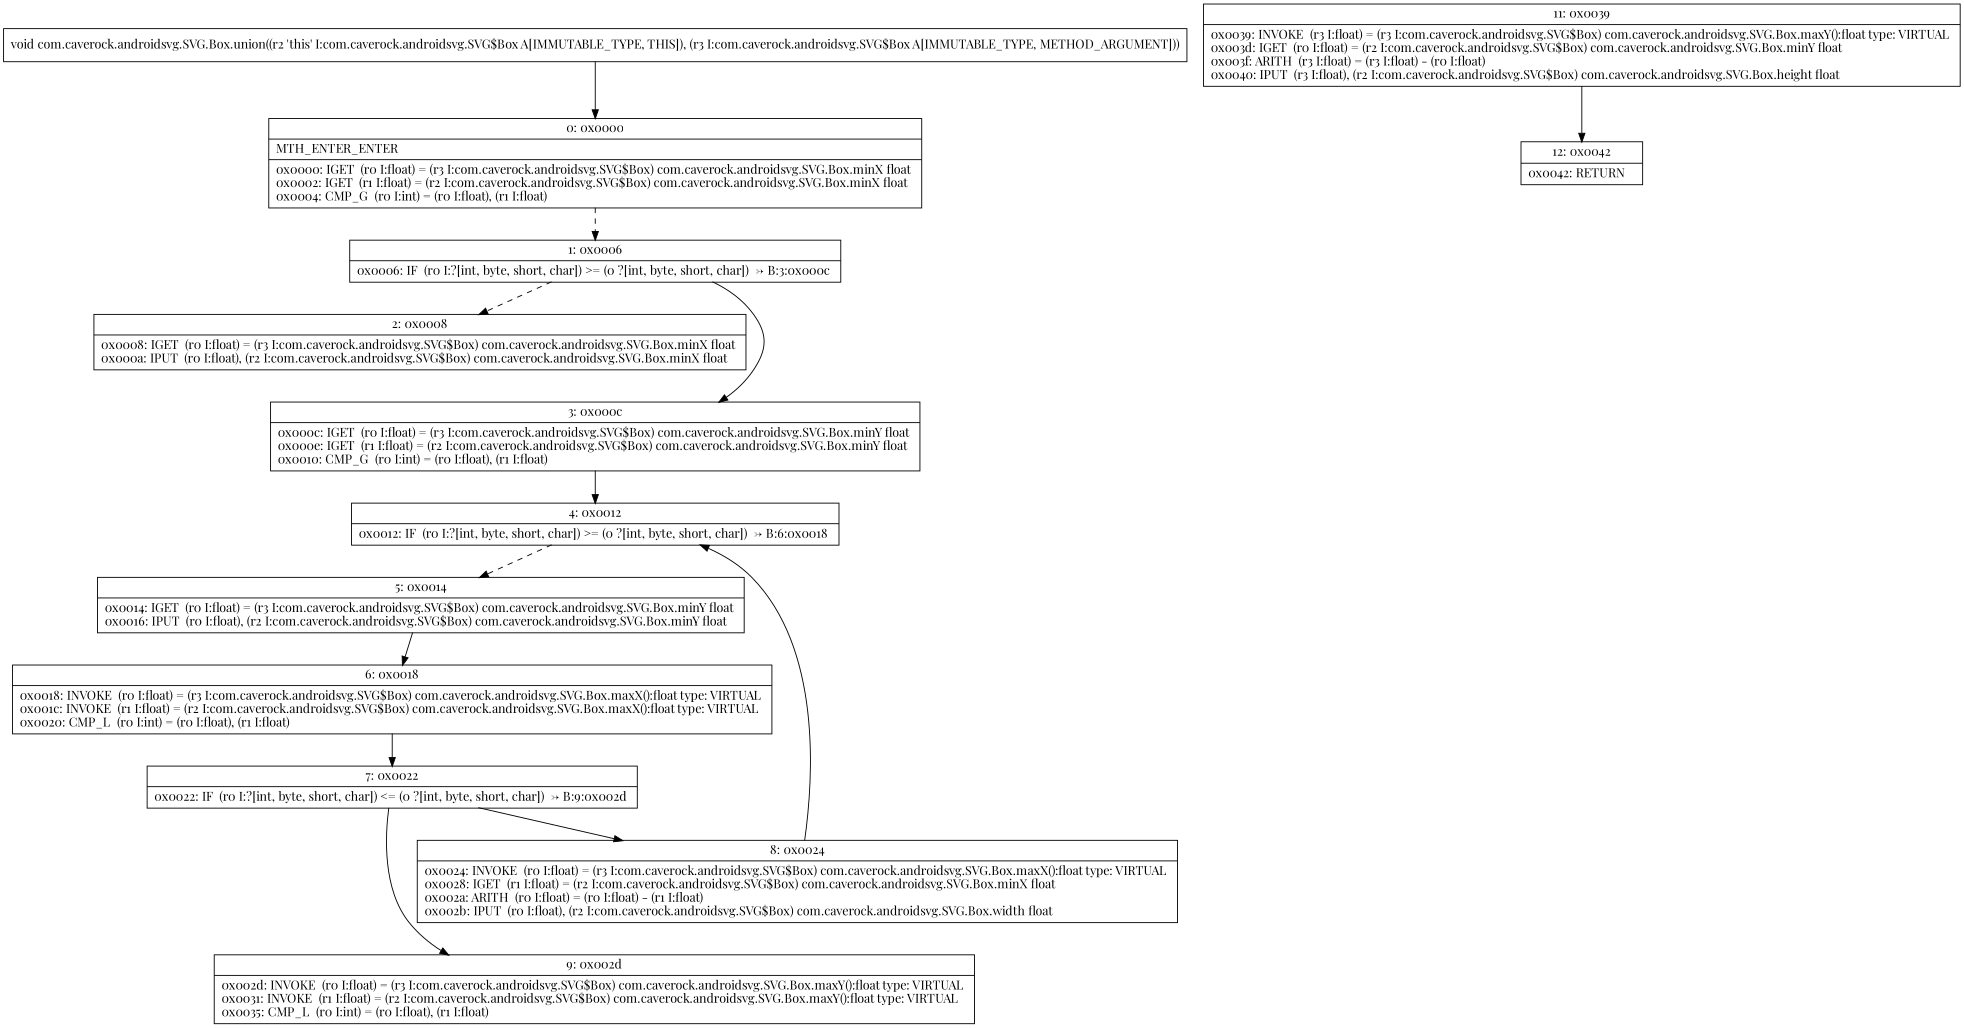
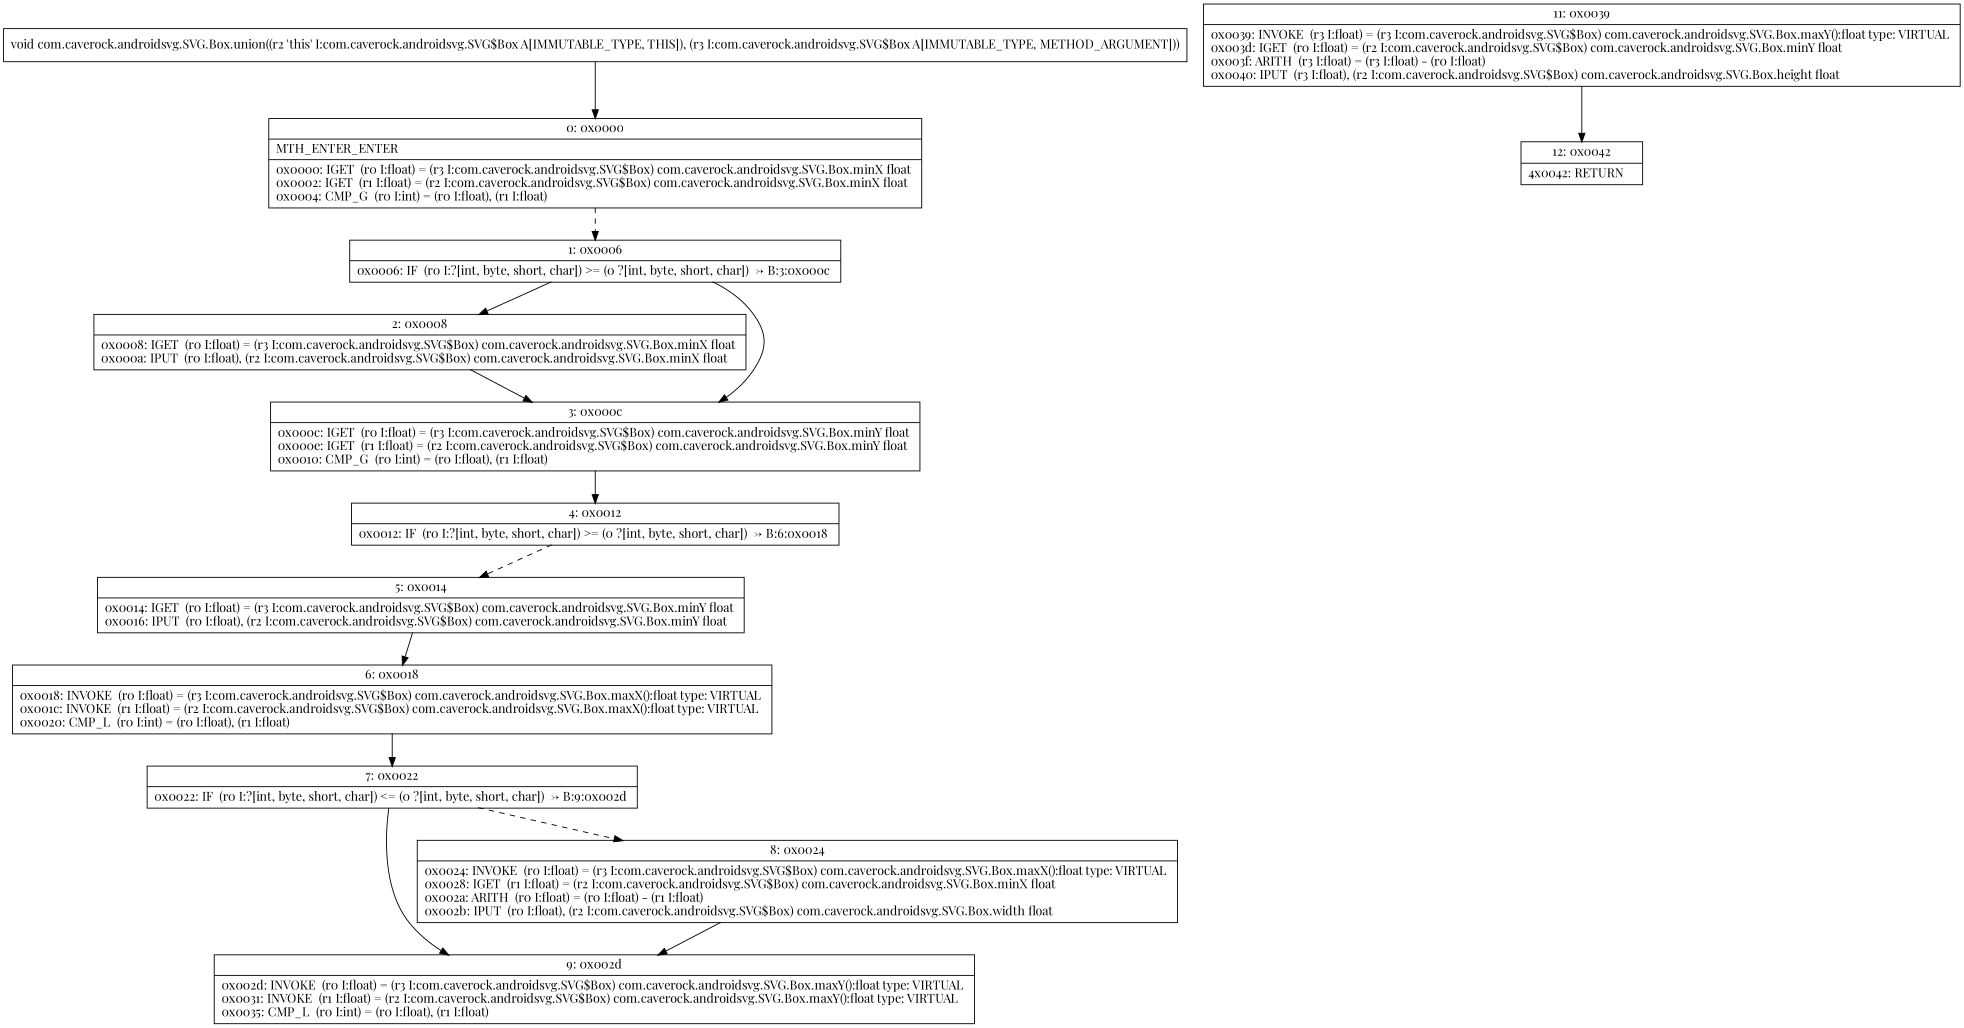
node "12: 0x0042": text "0x0042: RETURN" -> "4x0042: RETURN"
edge "1: 0x0006" -> "2: 0x0008": style dashed -> solid
edge "2: 0x0008" -> "3: 0x000c": added
edge "8: 0x0024" -> "4: 0x0012": now "8: 0x0024" -> "9: 0x002d"
edge "7: 0x0022" -> "8: 0x0024": style solid -> dashed
